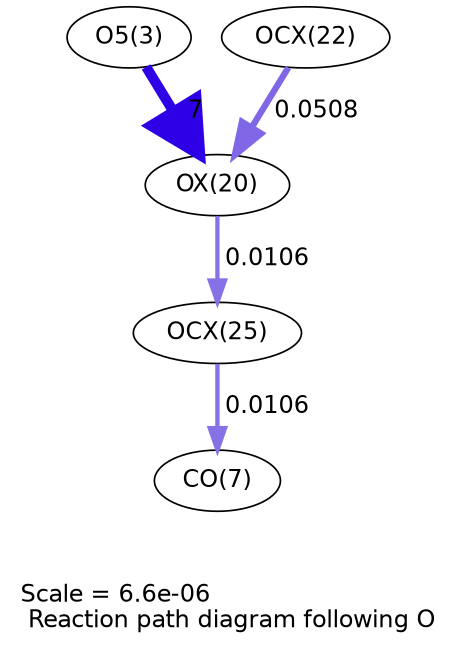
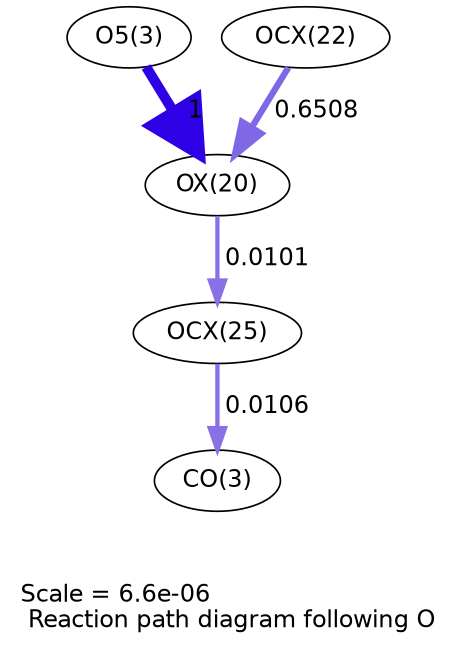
edge "O5(3)" -> "OX(20)": label " 7" -> " 1"
edge "OCX(22)" -> "OX(20)": label " 0.0508" -> " 0.6508"
edge "OX(20)" -> "OCX(25)": label " 0.0106" -> " 0.0101"
node "CO(7)": label "CO(7)" -> "CO(3)"
